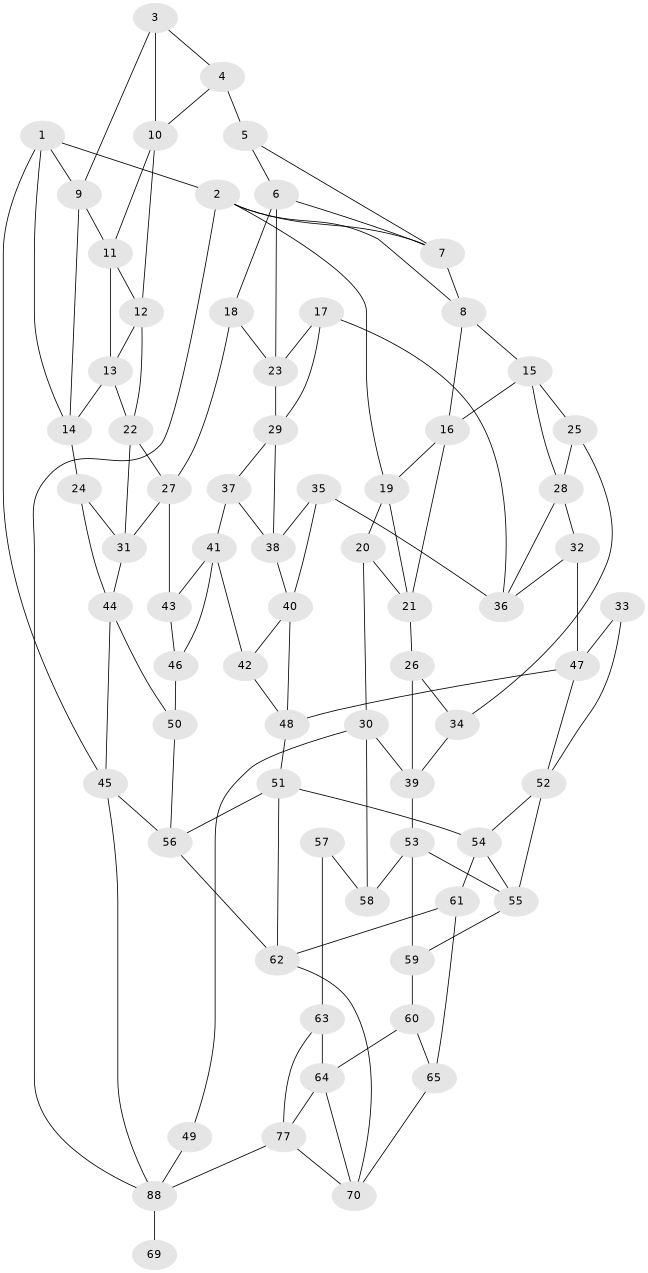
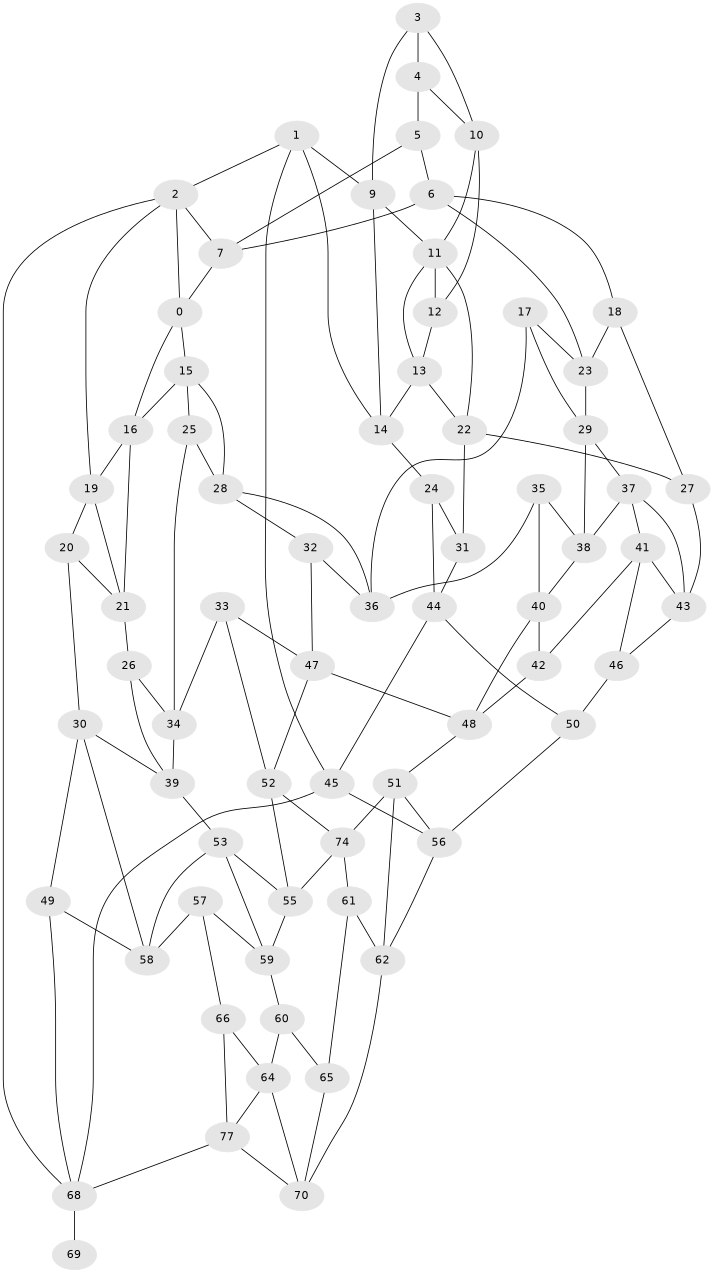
node "8": label "8" -> "0"
edge "12" -- "22": now "11" -- "22"
edge "27" -- "31": removed
edge "37" -- "43": added
edge "33" -- "34": added
node "54": label "54" -> "74"
edge "57" -- "59": added
edge "49" -- "58": added
node "63": label "63" -> "66"
node "88": label "88" -> "68"
